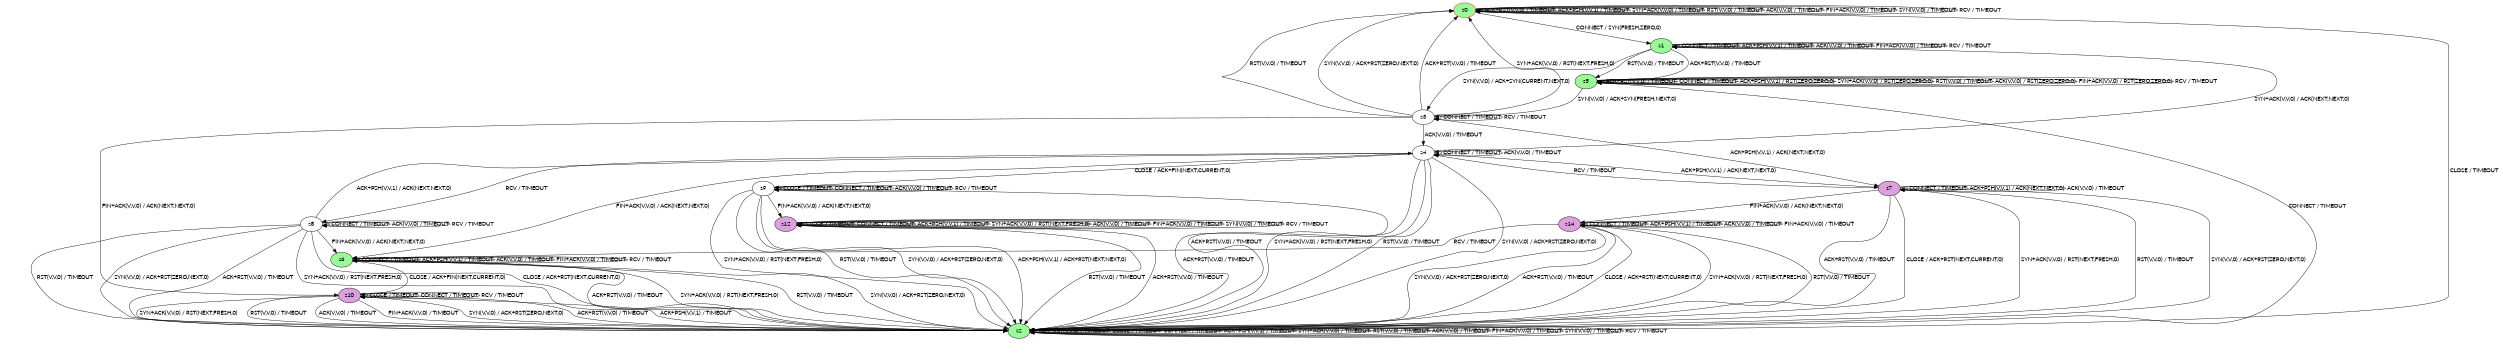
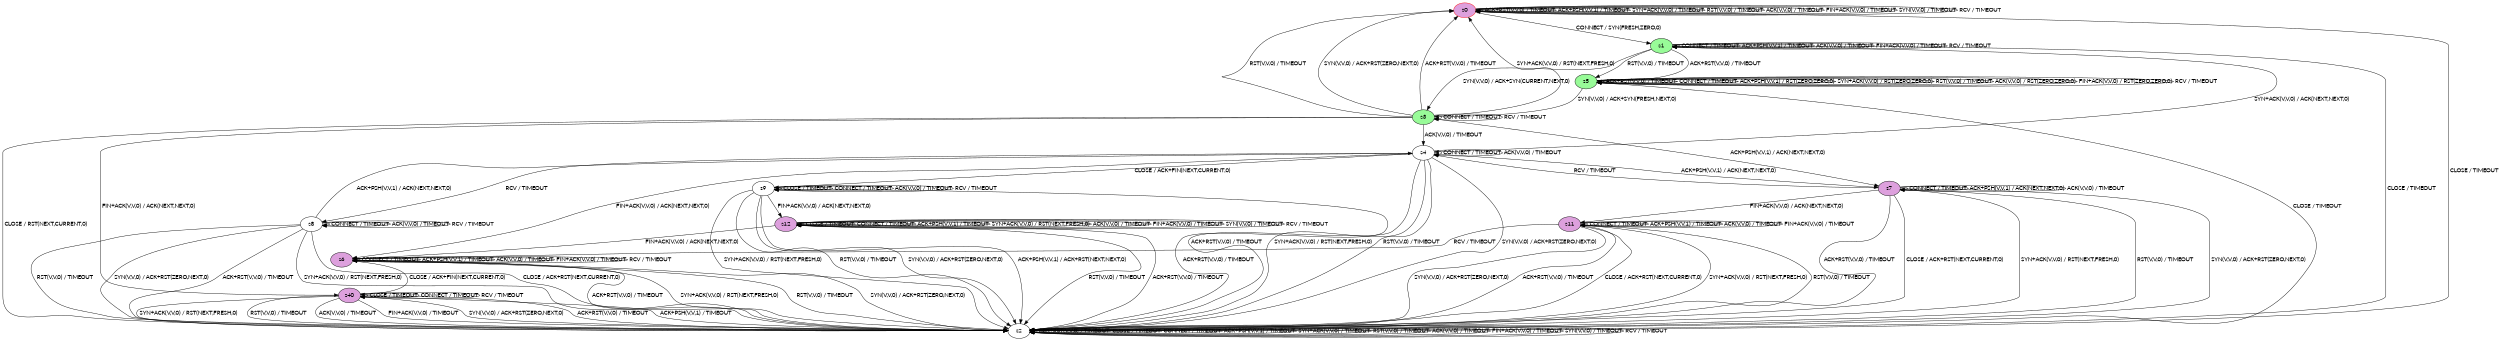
node "s0": fillcolor palegreen -> plum
node "s3": fillcolor white -> palegreen
edge "s3" -> "s2": added, label "CLOSE / RST(NEXT,CURRENT,0)"
edge "s5" -> "s2": label " CONNECT / TIMEOUT " -> " CLOSE / TIMEOUT "
node "s14": label "s14" -> "s11"
edge "s8" -> "s6": now "s12" -> "s6"
node "s6": fillcolor palegreen -> plum
node "s10": label "s10" -> "s40"
edge "s1" -> "s2": added, label "CLOSE / TIMEOUT"
node "s2": fillcolor palegreen -> white
